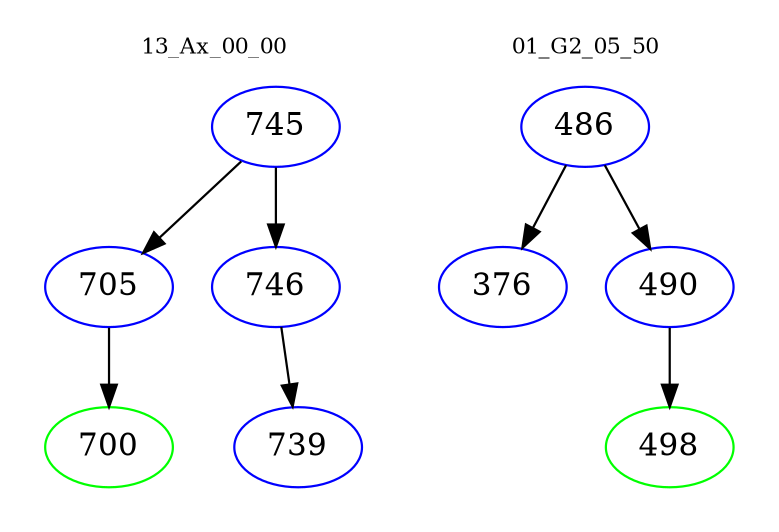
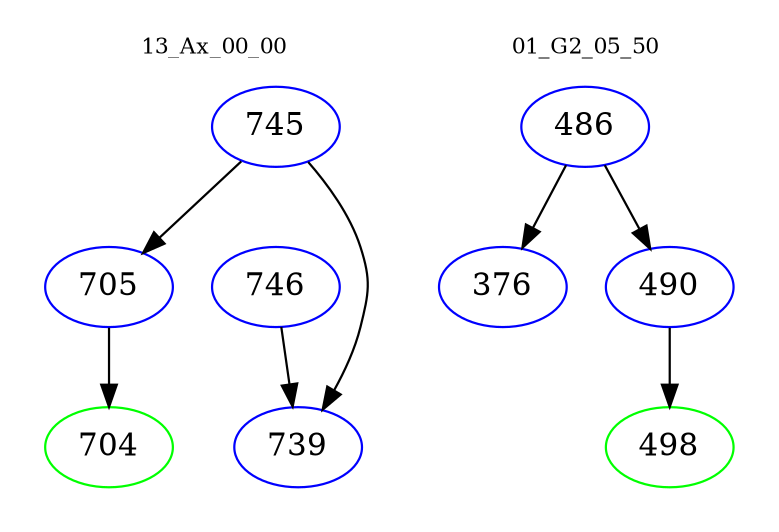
edge "745" -> "746": now "745" -> "739"
node "700": label "700" -> "704"
